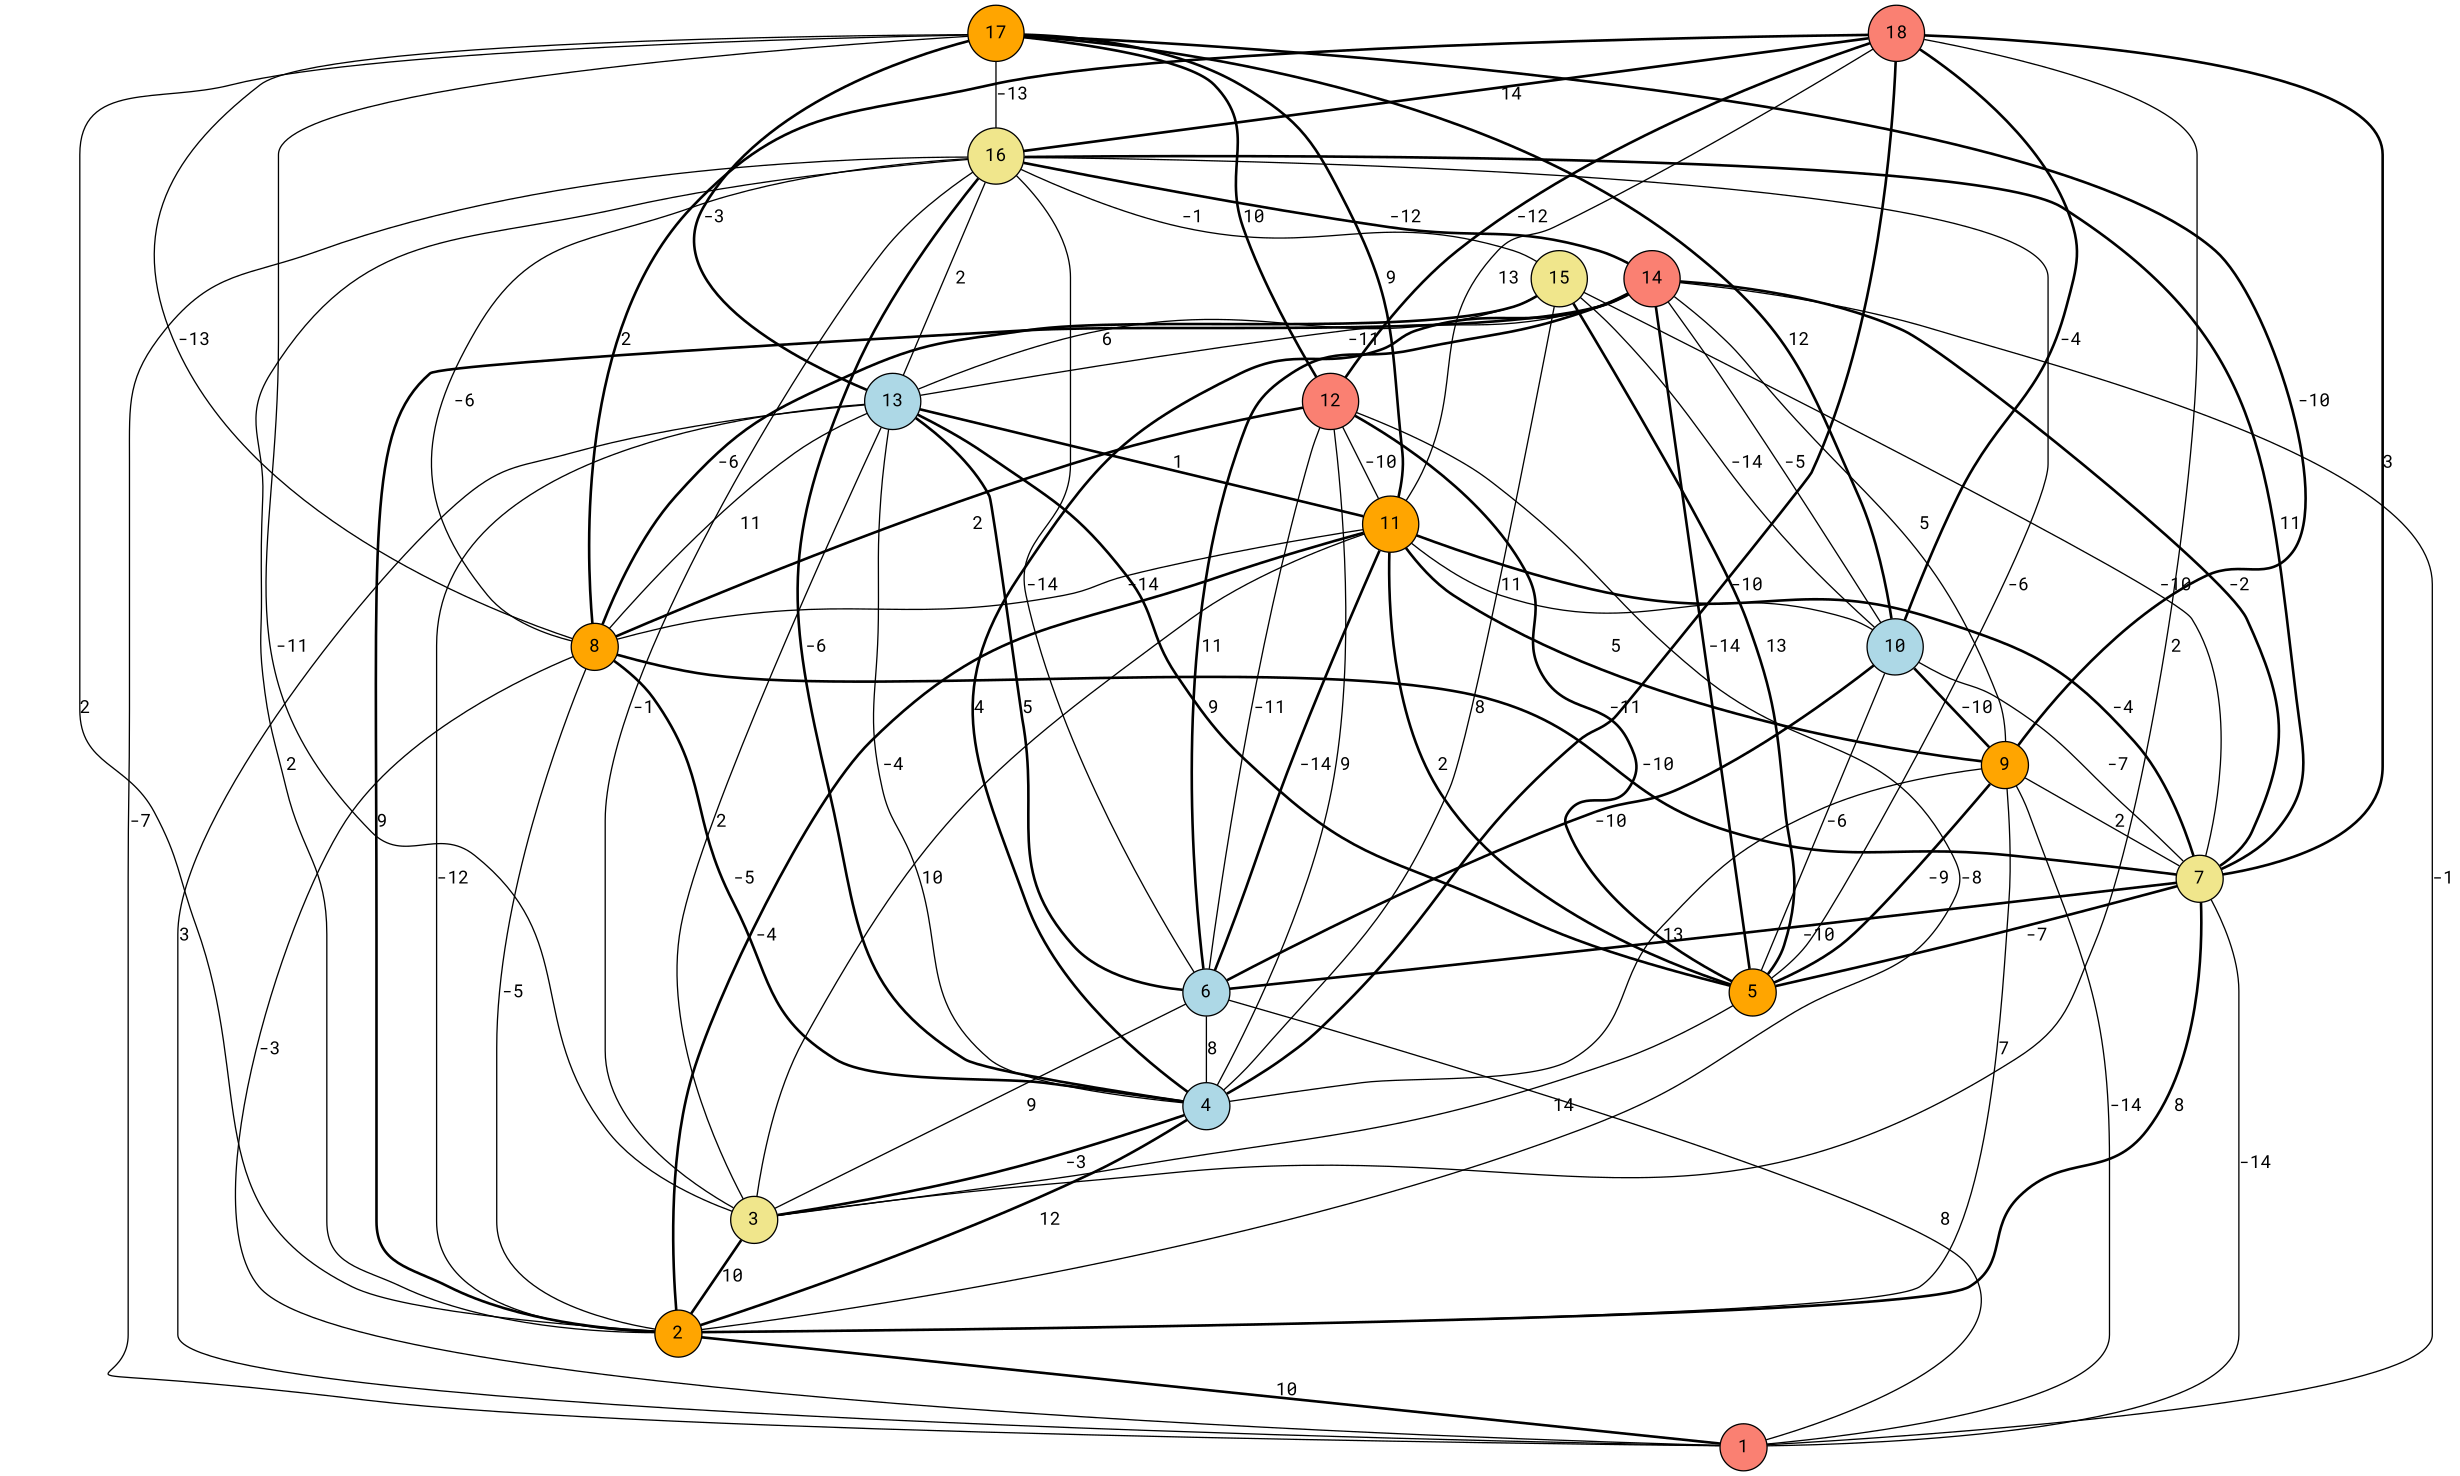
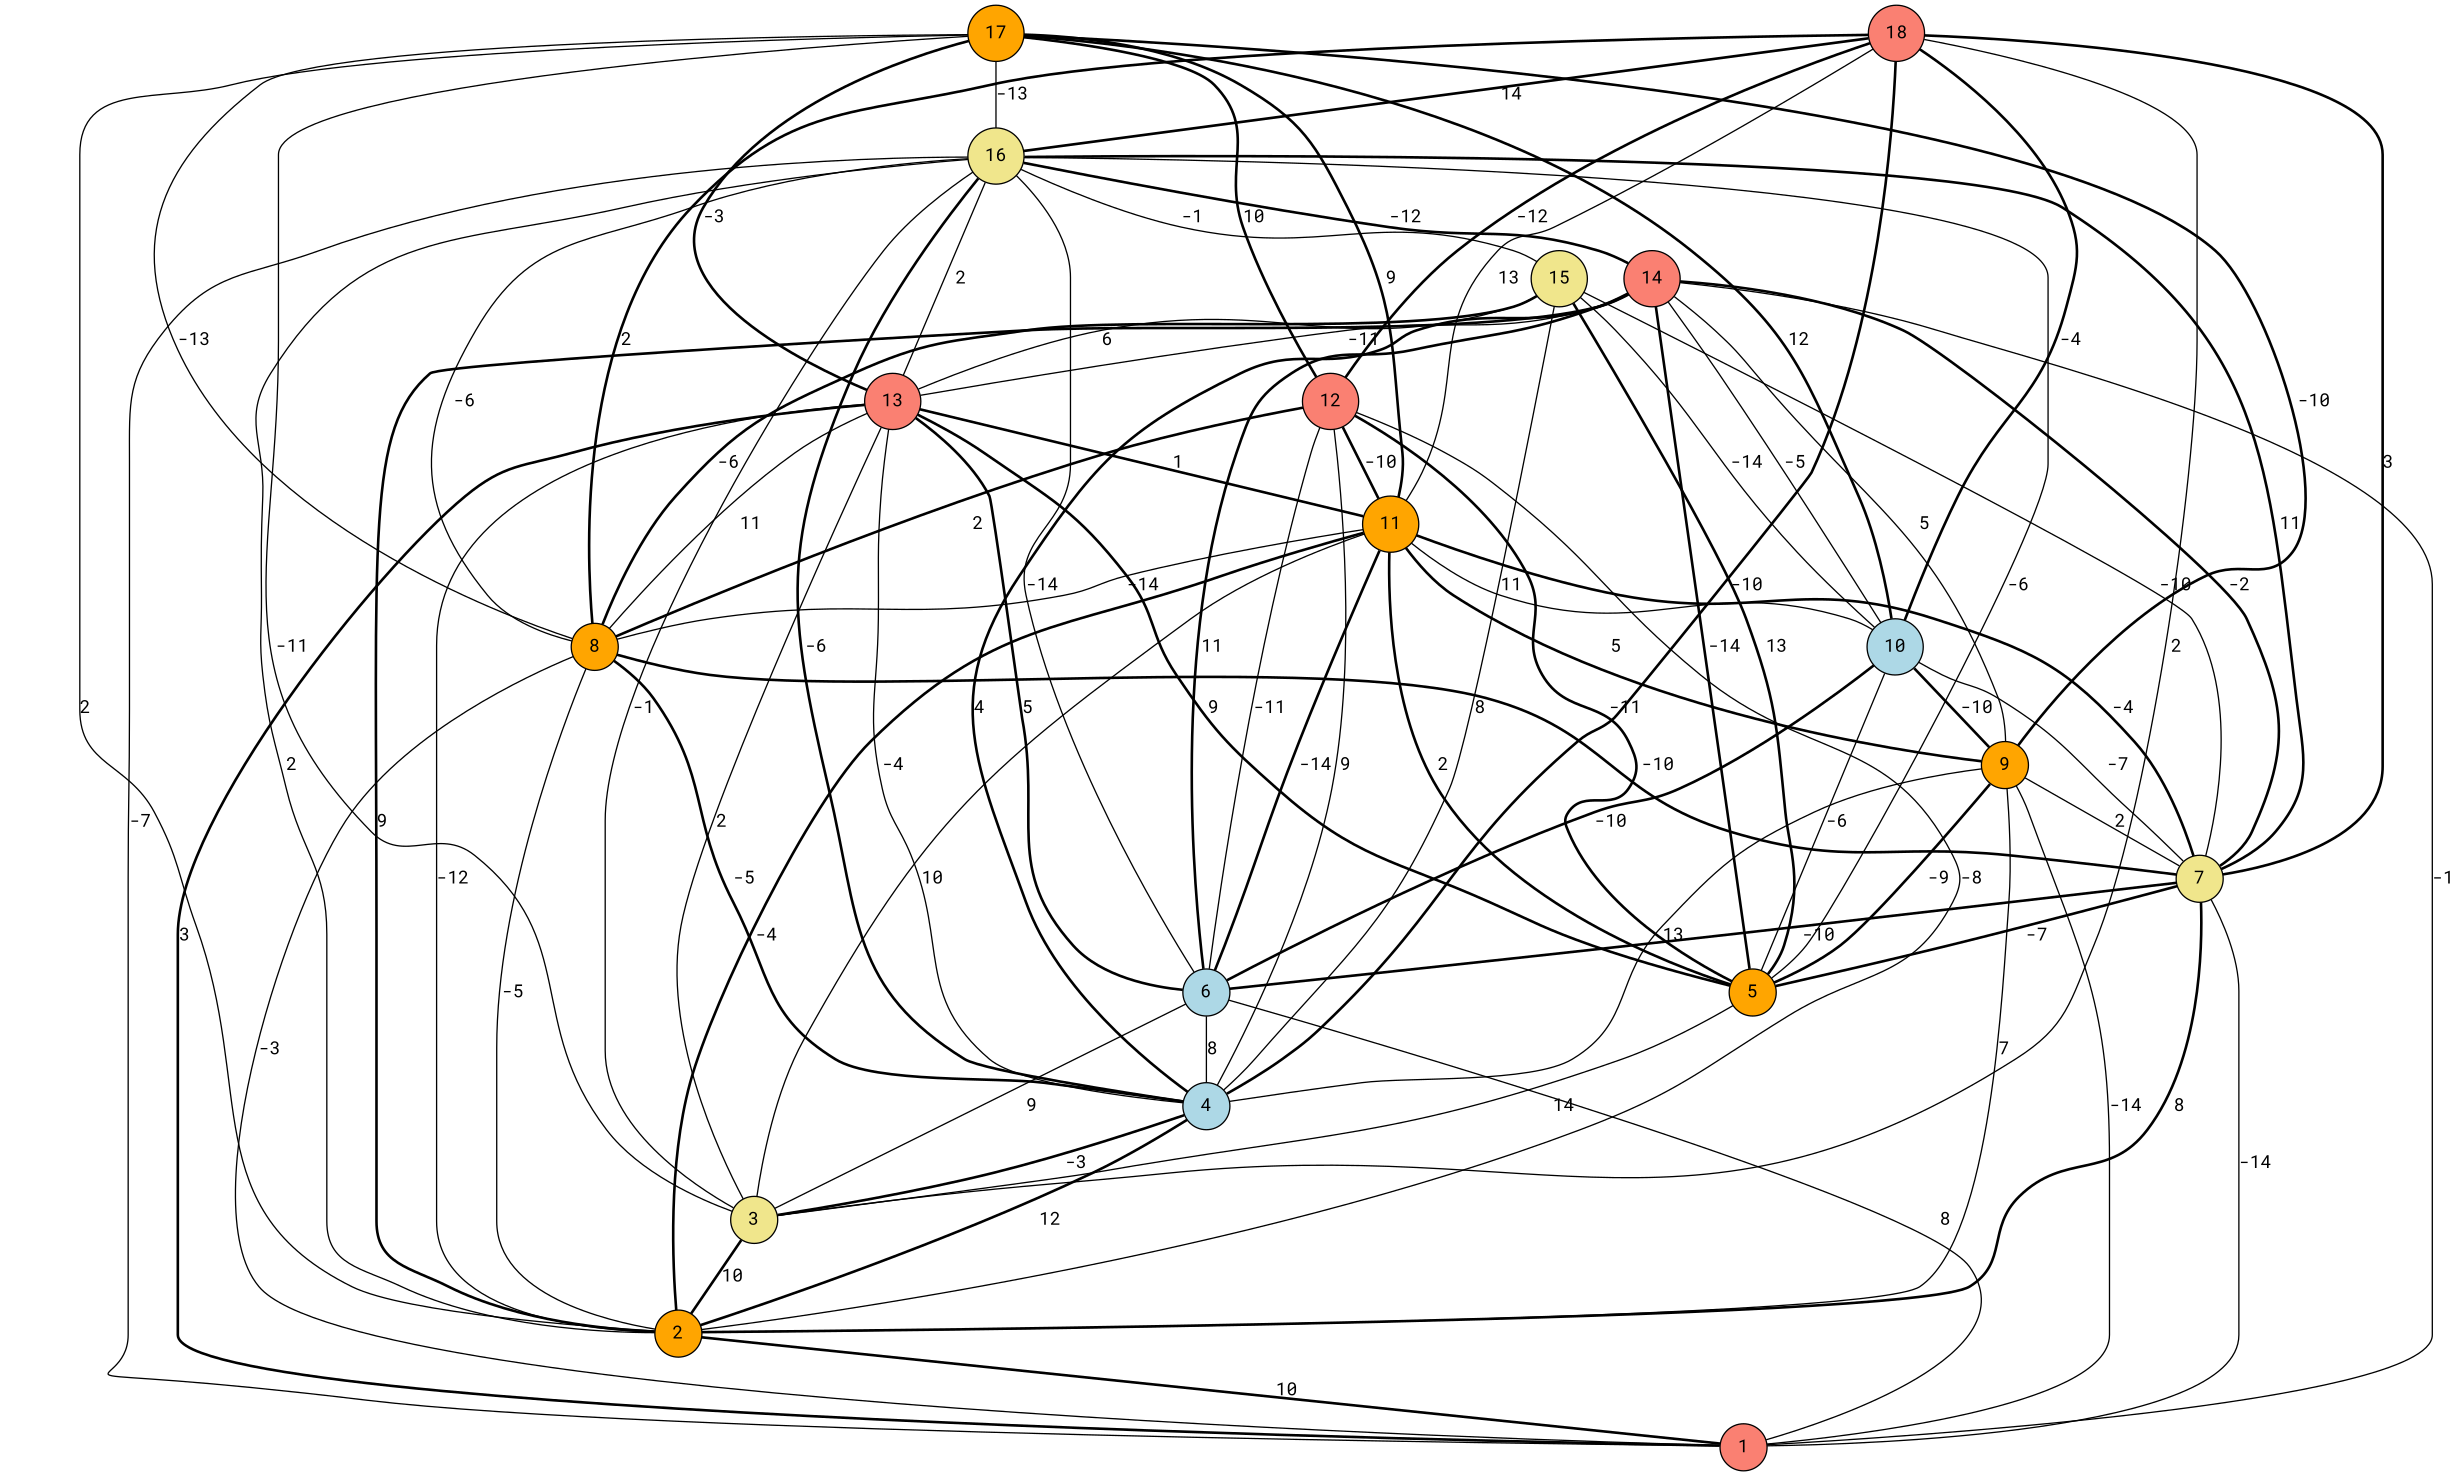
node "13": fillcolor lightblue -> salmon
edge "12" -- "11": style solid -> bold
edge "13" -- "1": style solid -> bold
